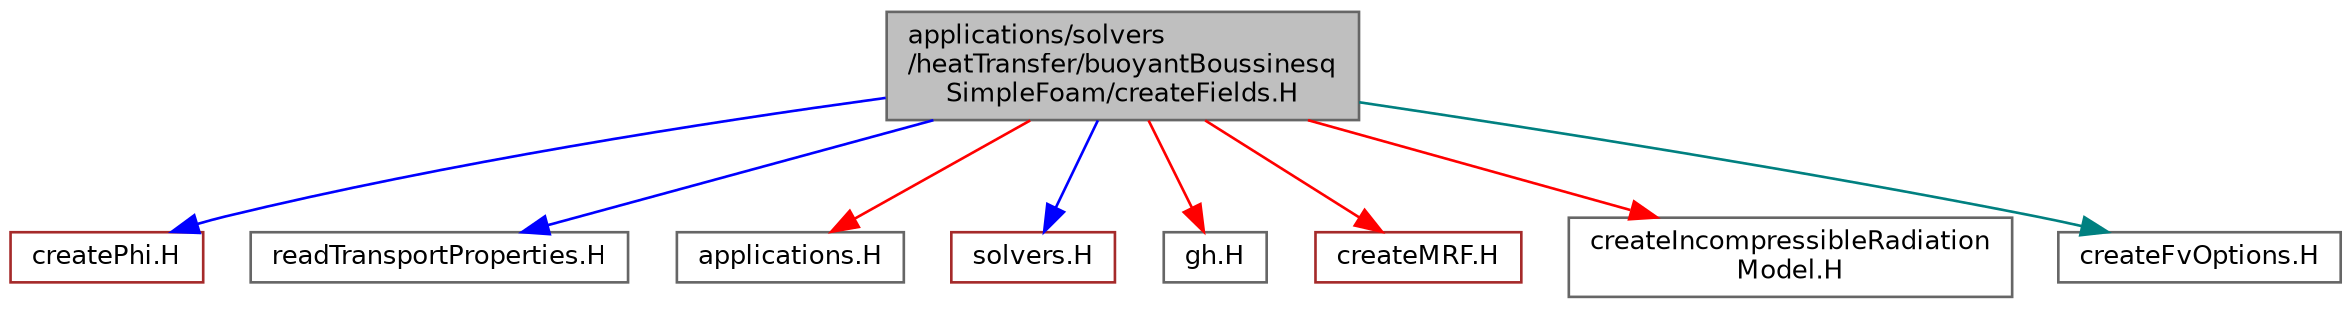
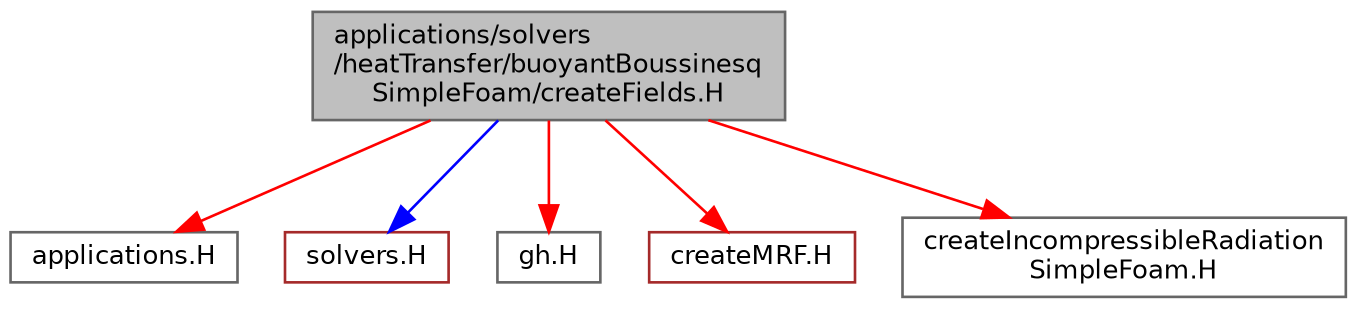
node "createPhi.H": removed
node "readTransportProperties.H": removed
node "createIncompressibleRadiation Model.H": label "createIncompressibleRadiation Model.H" -> "createIncompressibleRadiation SimpleFoam.H"
node "createFvOptions.H": removed
